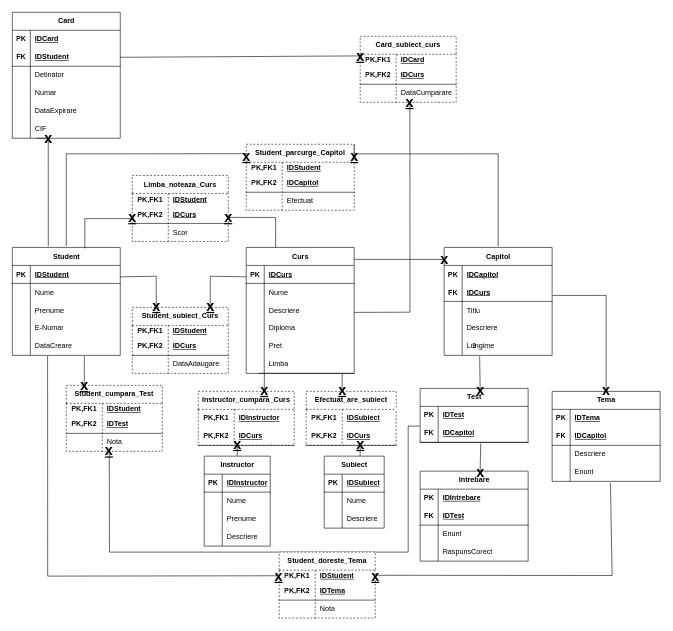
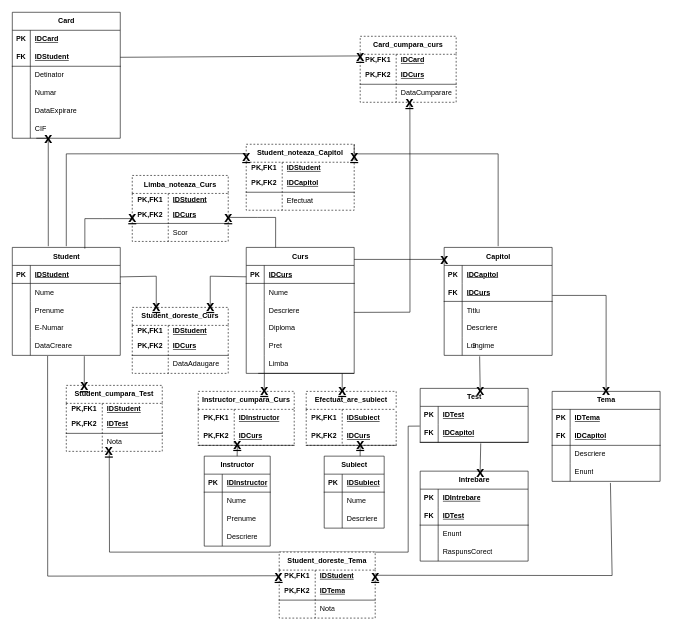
node "Card_subiect_curs": label "Card_subiect_curs" -> "Card_cumpara_curs"
node "Student_parcurge_Capitol": label "Student_parcurge_Capitol" -> "Student_noteaza_Capitol"
node "Student_subiect_Curs": label "Student_subiect_Curs" -> "Student_doreste_Curs"
